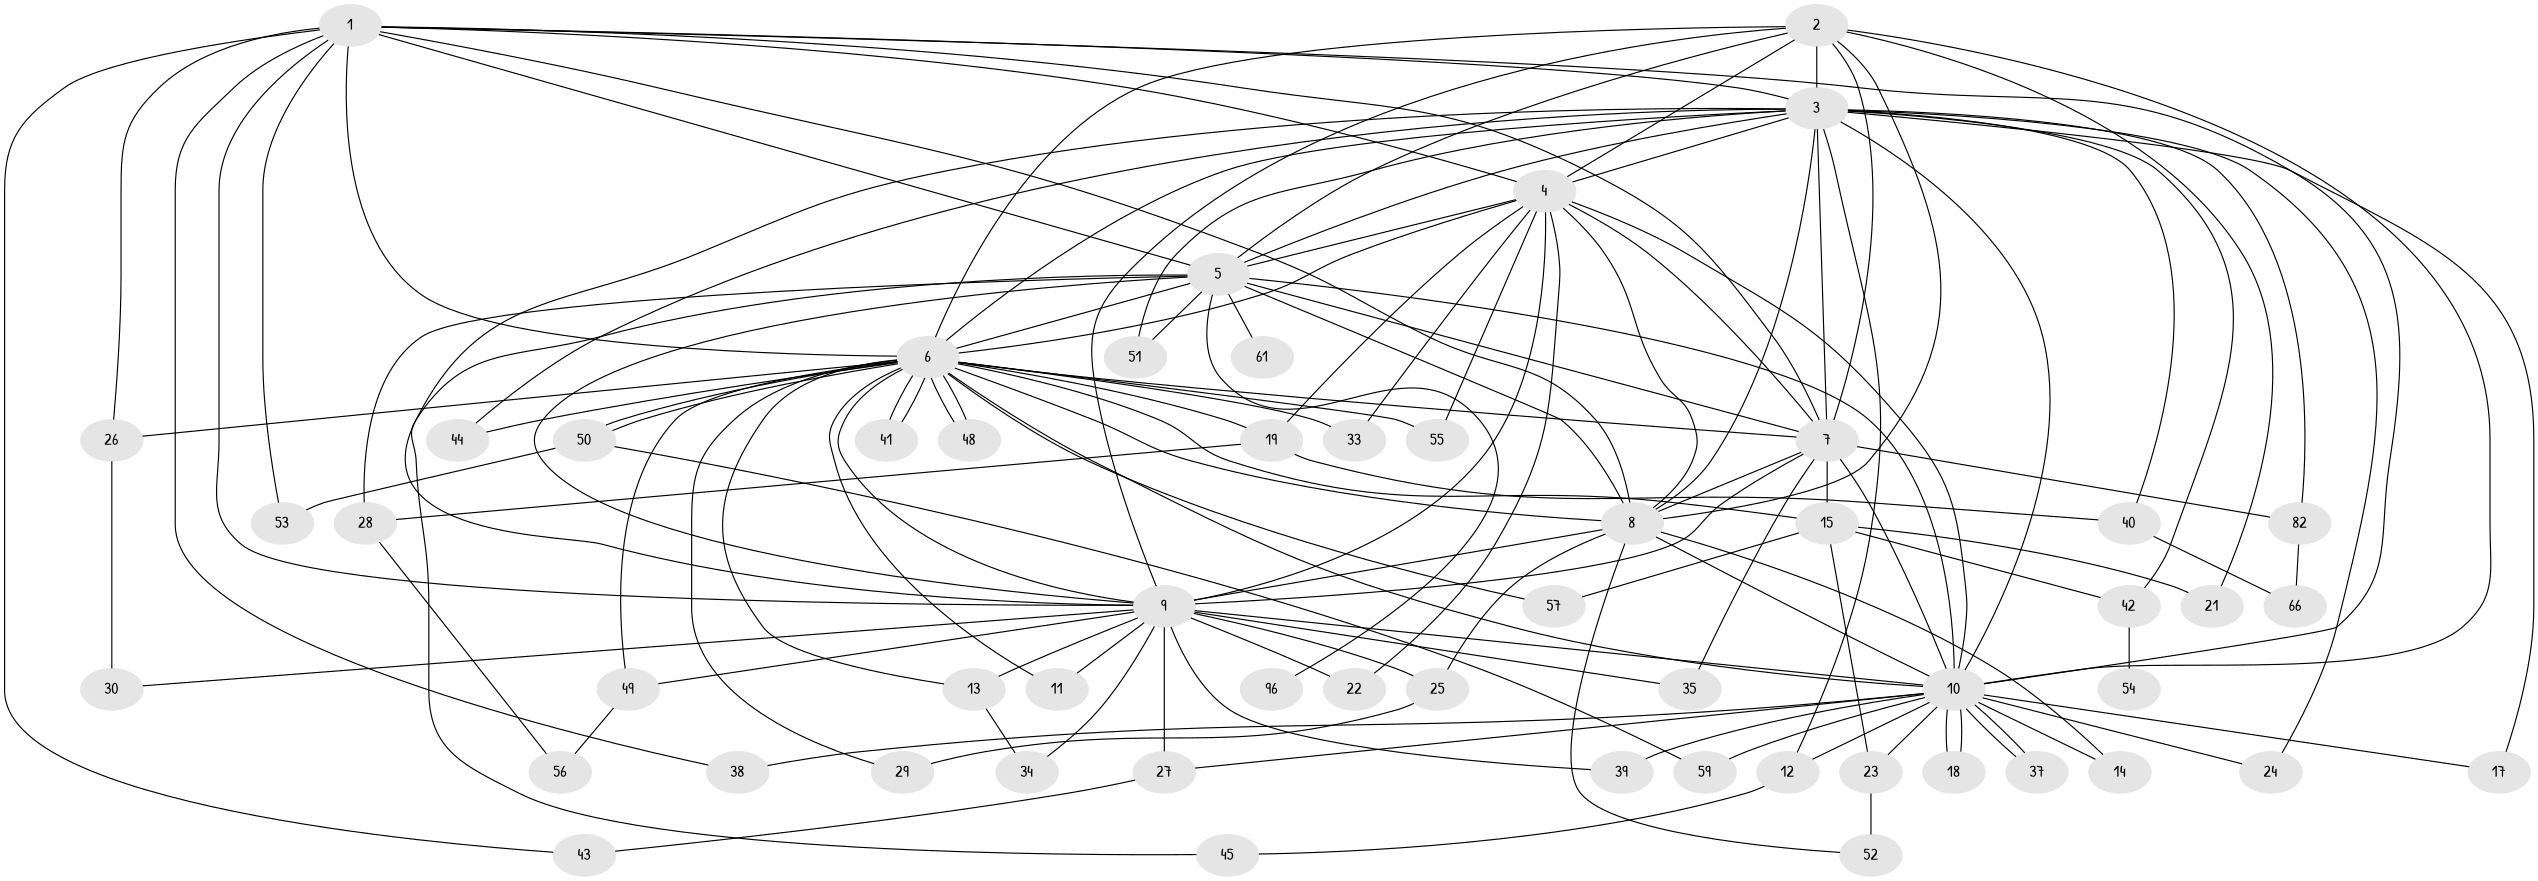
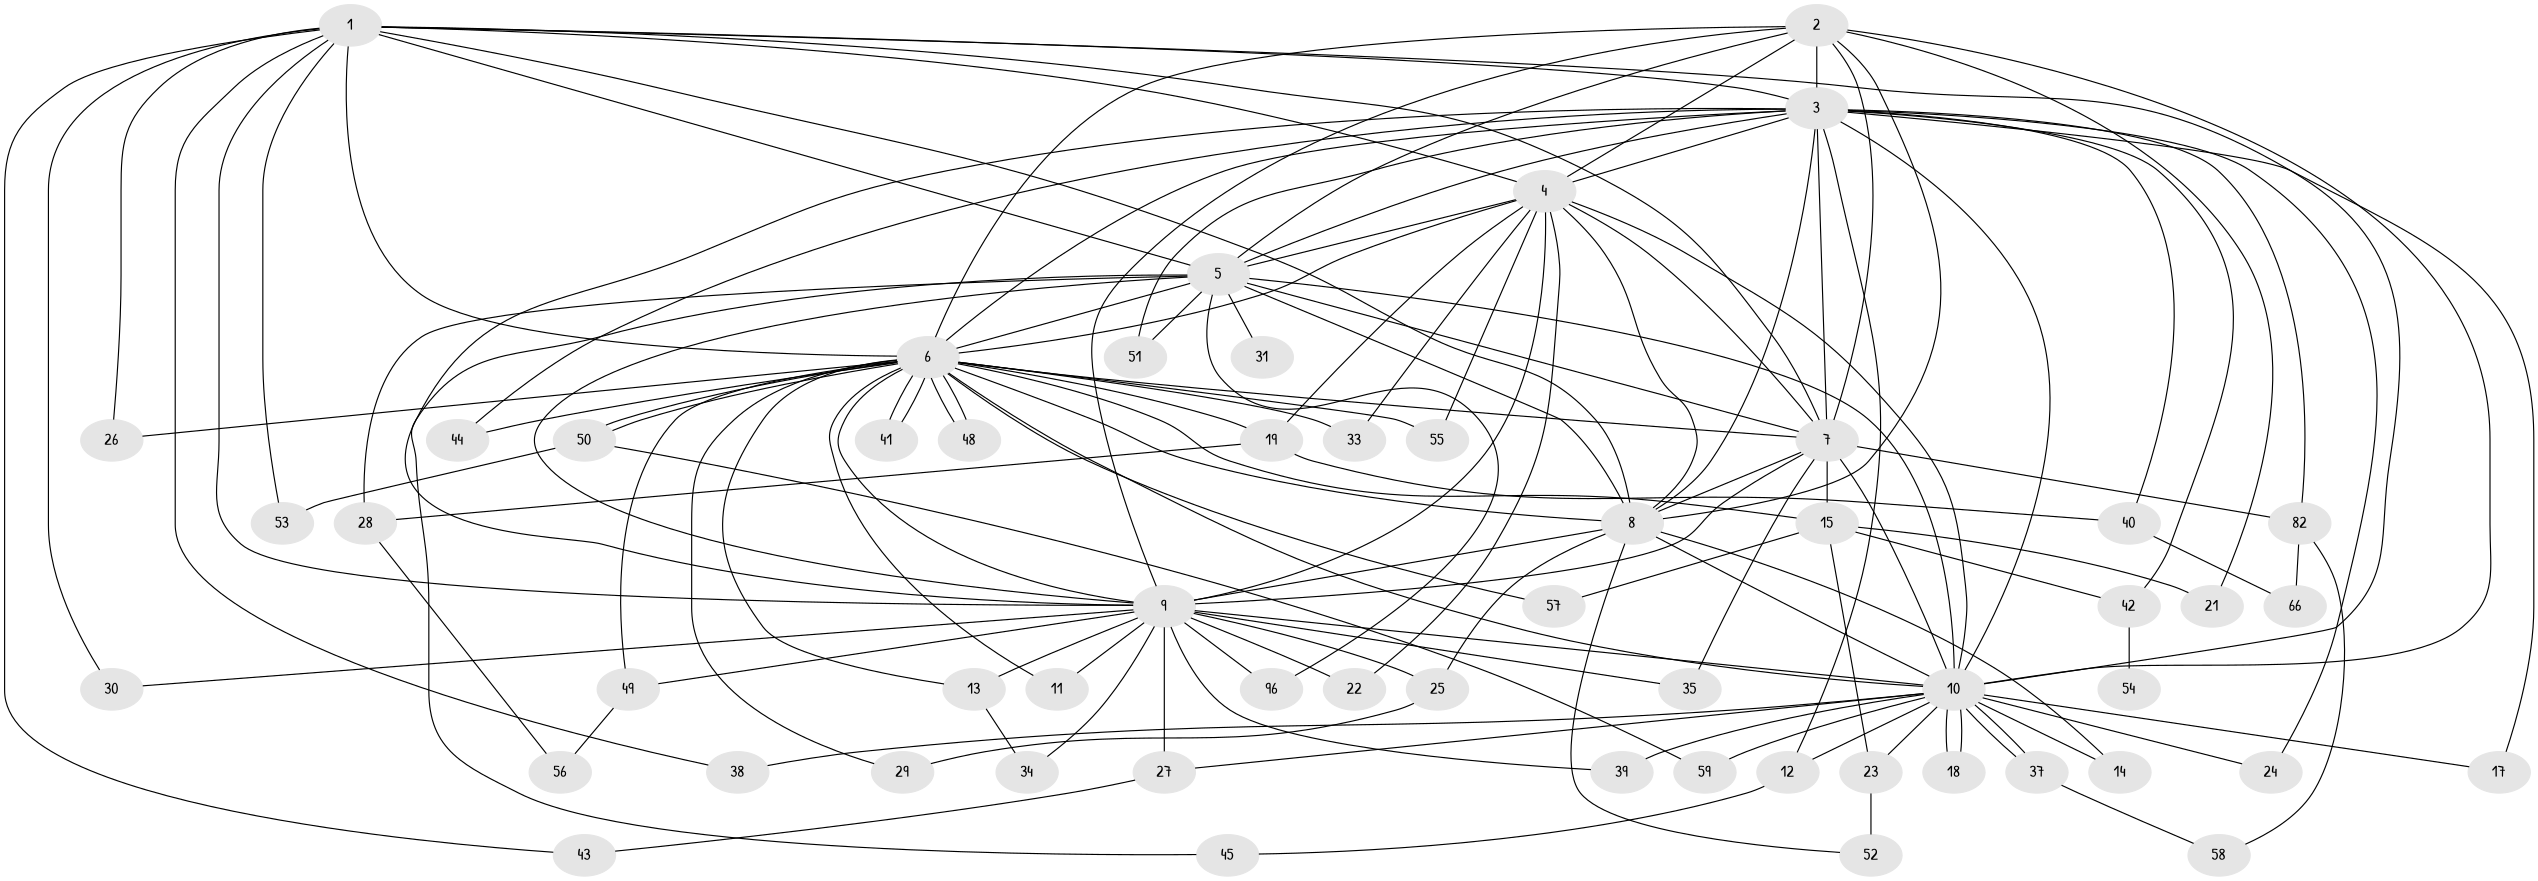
node "61": label "61" -> "31"
edge "26" -- "30": now "1" -- "30"
edge "9" -- "96": added
node "58": added
